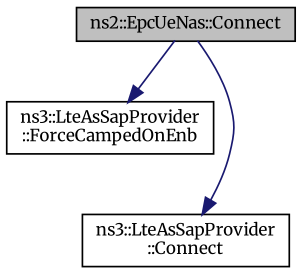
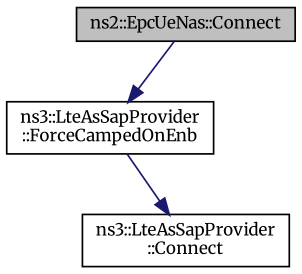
edge "ns2::EpcUeNas::Connect" -> "ns3::LteAsSapProvider ::Connect": now "ns3::LteAsSapProvider ::ForceCampedOnEnb" -> "ns3::LteAsSapProvider ::Connect"
